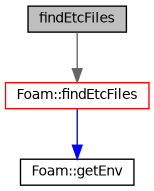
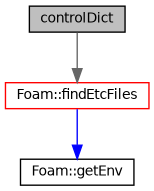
node "findEtcFiles": label "findEtcFiles" -> "controlDict"
